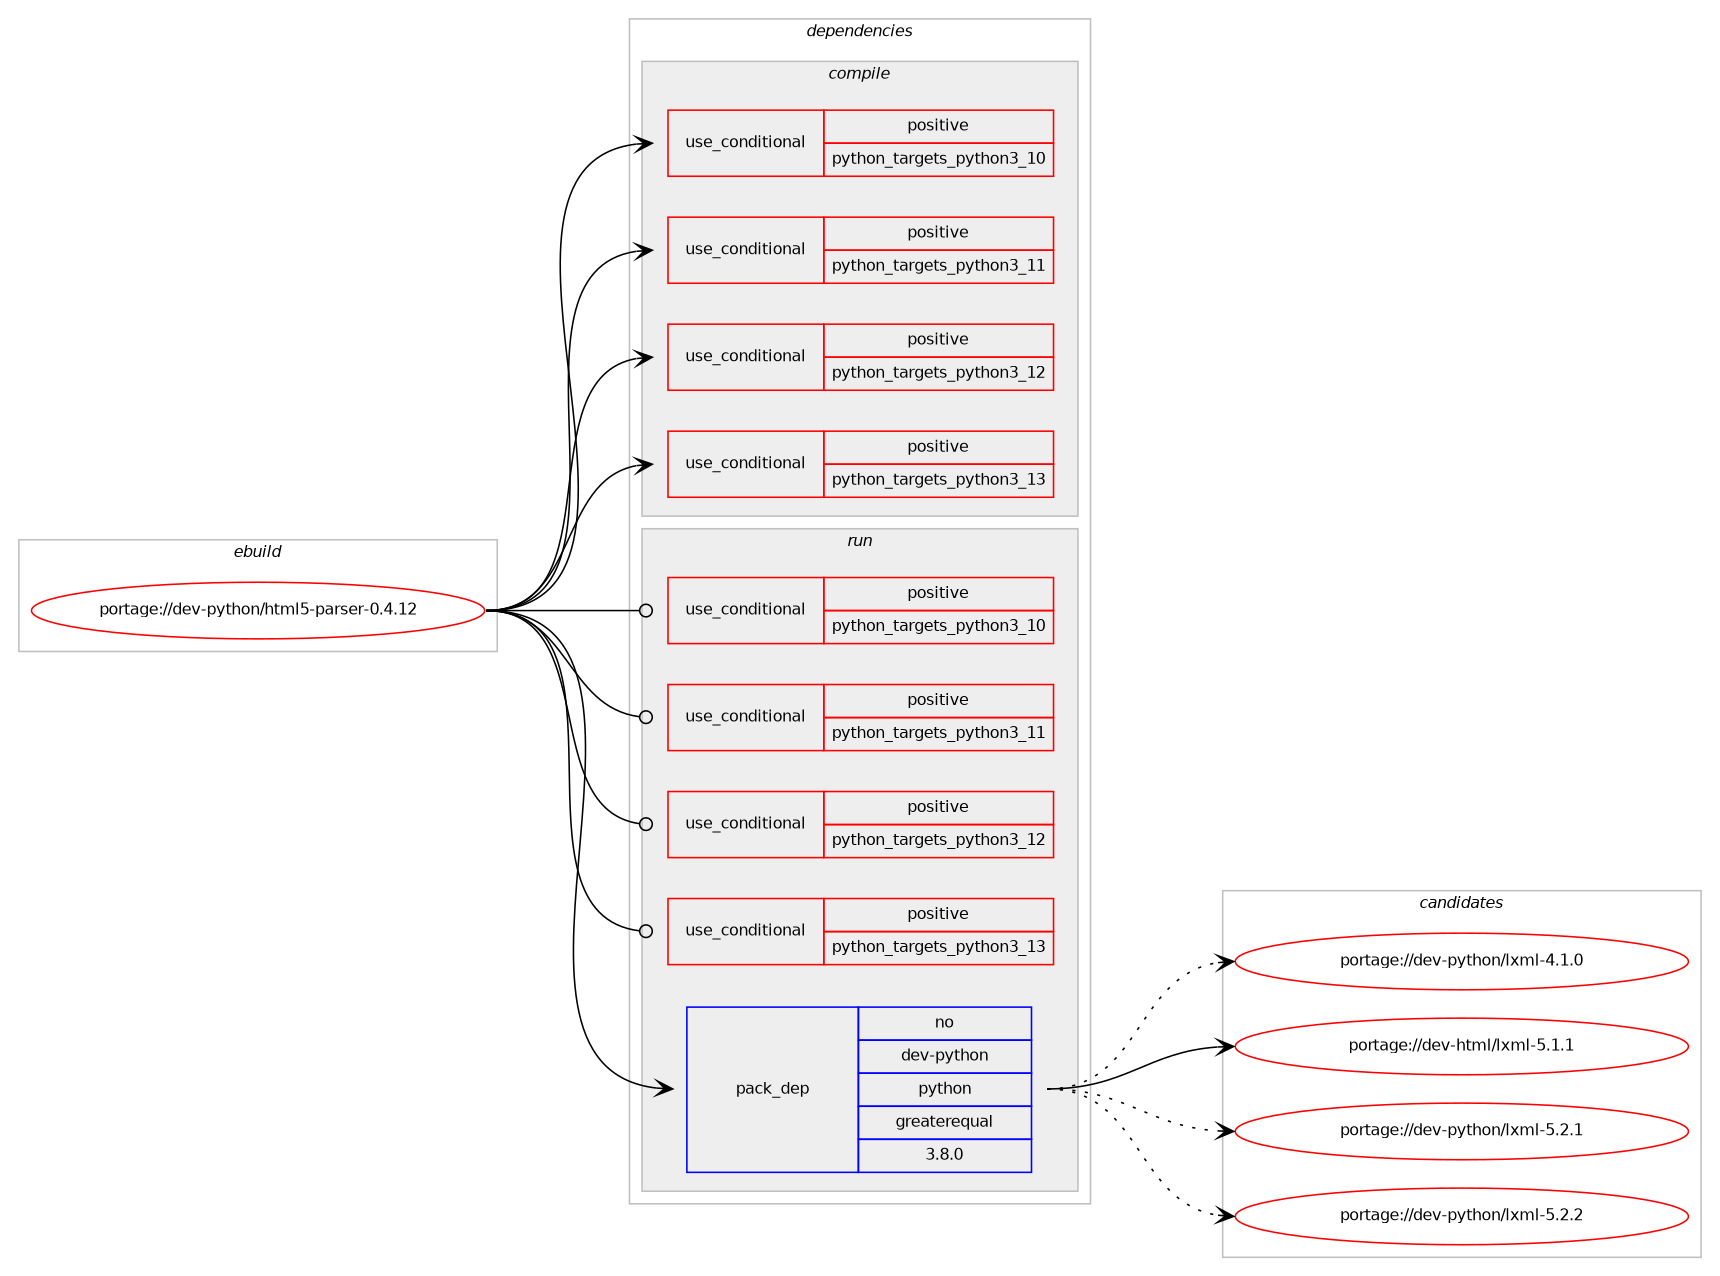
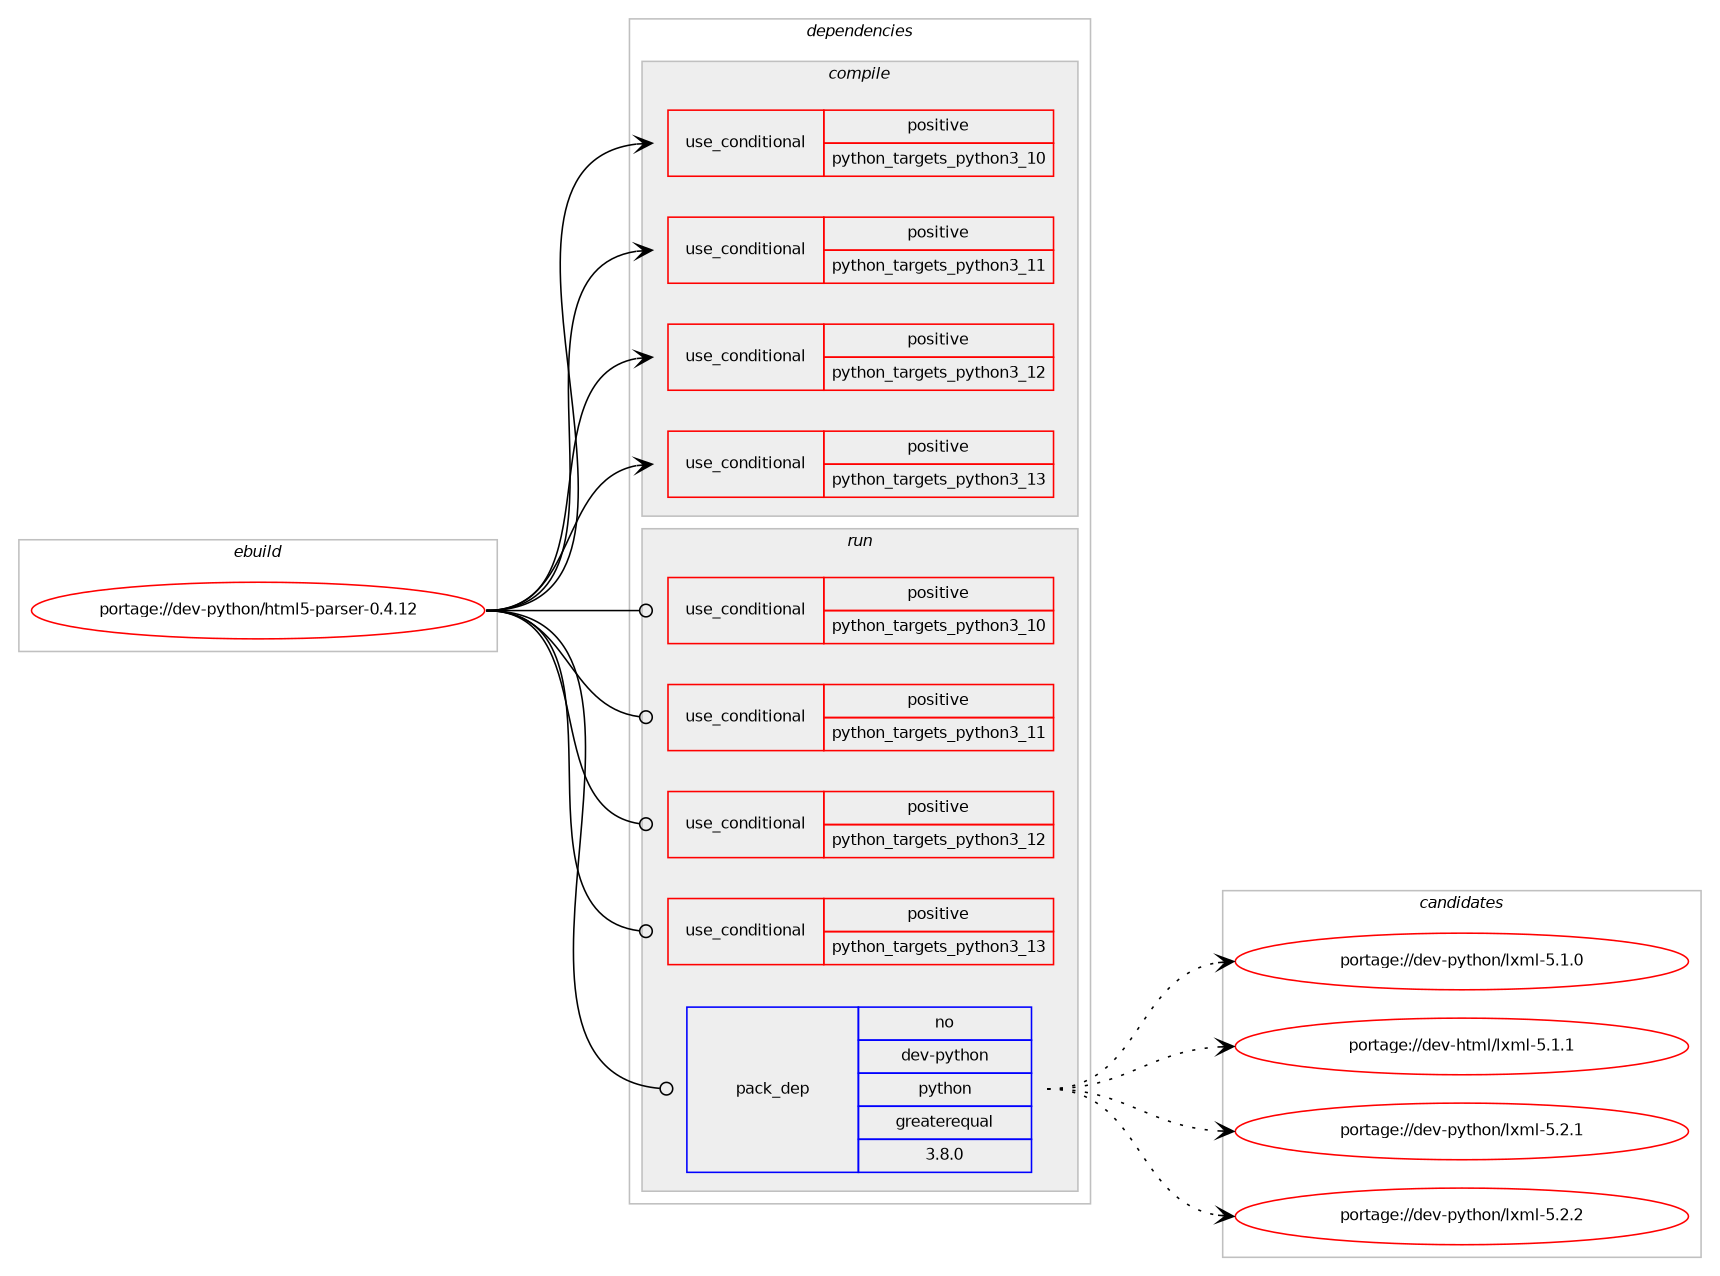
edge "portage://dev-python/html5-parser-0.4.12" -> "pack_dep": arrowhead vee -> odot
node "portage://dev-python/lxml-4.1.0": label "portage://dev-python/lxml-4.1.0" -> "portage://dev-python/lxml-5.1.0"
edge "pack_dep" -> "portage://dev-html/lxml-5.1.1": style solid -> dotted
